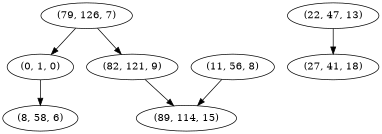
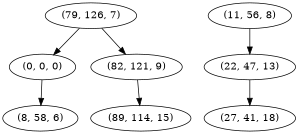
node "(0, 1, 0)": label "(0, 1, 0)" -> "(0, 0, 0)"
edge "(11, 56, 8)" -> "(89, 114, 15)": now "(11, 56, 8)" -> "(22, 47, 13)"
